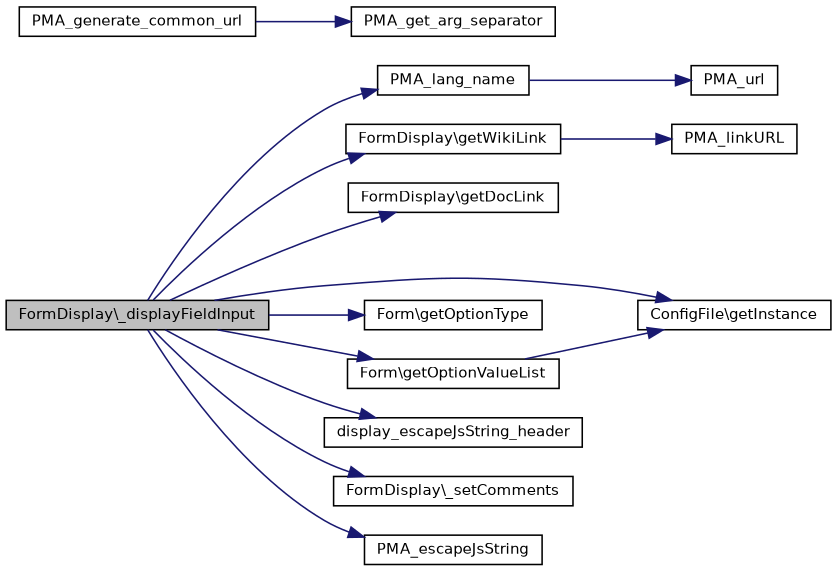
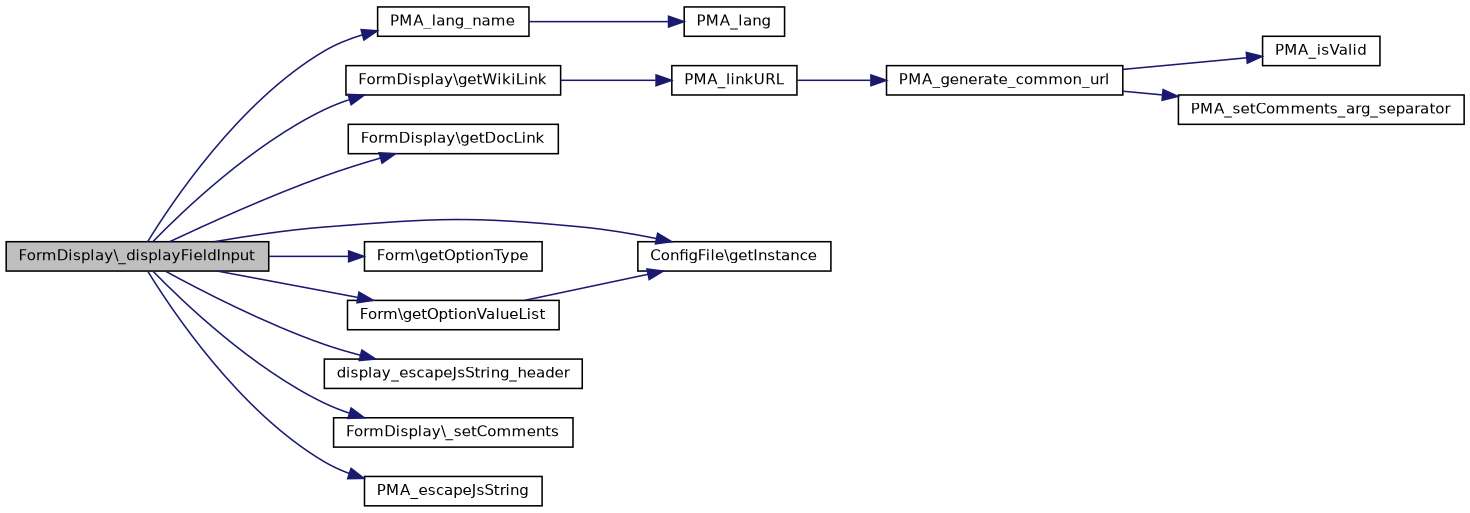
node "PMA_get_arg_separator": label "PMA_get_arg_separator" -> "PMA_setComments_arg_separator"
node "PMA_isValid": added
node "PMA_url": label "PMA_url" -> "PMA_lang"
edge "PMA_linkURL" -> "PMA_generate_common_url": added
